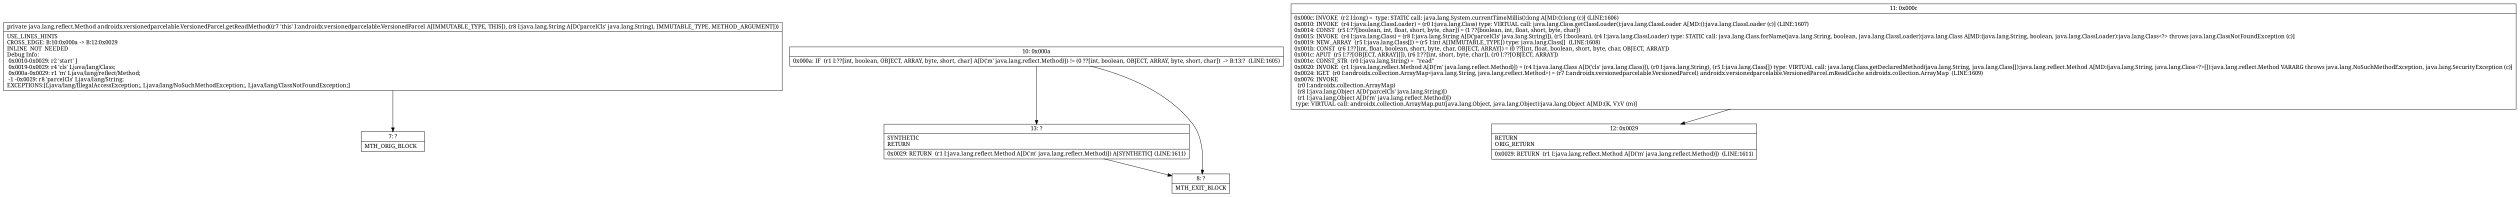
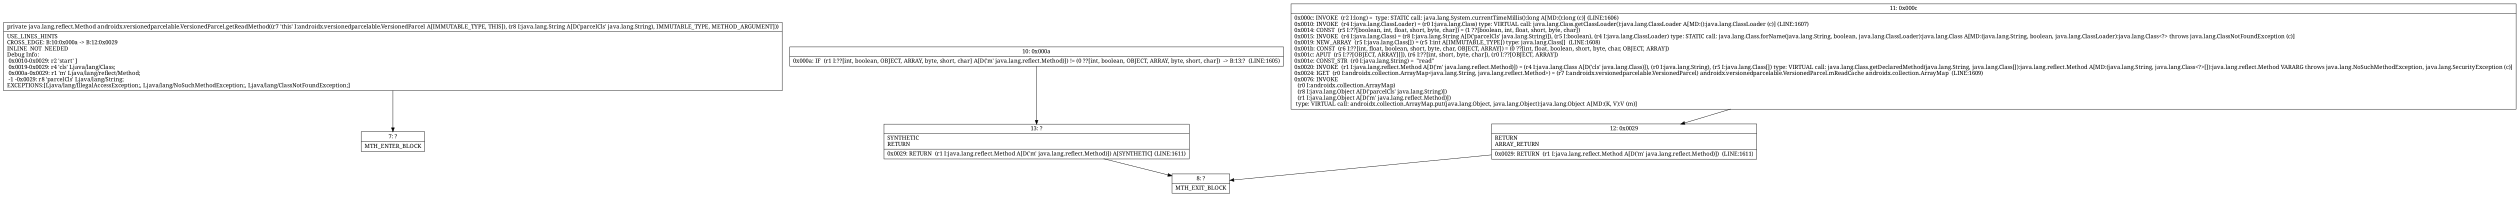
edge "10: 0x000a" -> "8: ?": now "12: 0x0029" -> "8: ?"
node "12: 0x0029": text "ORIG_RETURN" -> "ARRAY_RETURN"
node "7: ?": text "MTH_ORIG_BLOCK" -> "MTH_ENTER_BLOCK"
